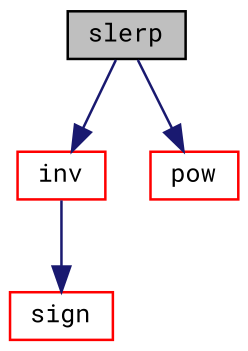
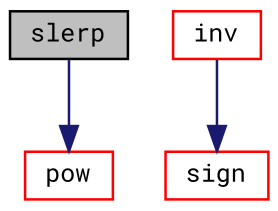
edge "slerp" -> "inv": removed
